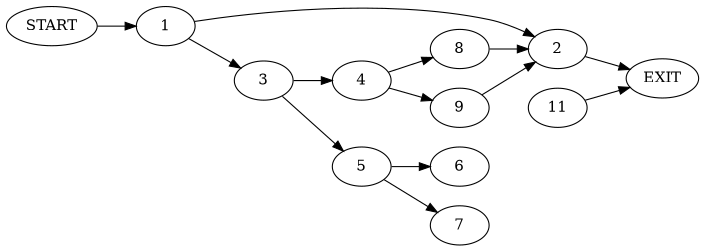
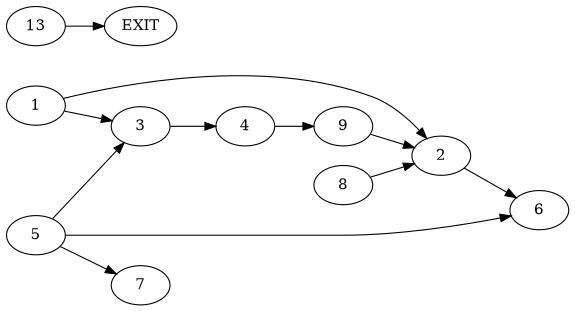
node "START": removed
edge "2" -> "EXIT": now "2" -> "6"
edge "4" -> "8": removed
node "11": label "11" -> "13"
edge "3" -> "5": reversed
